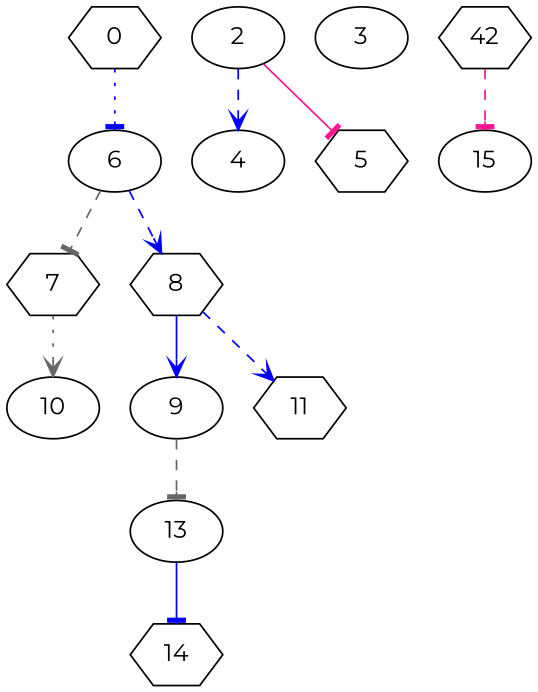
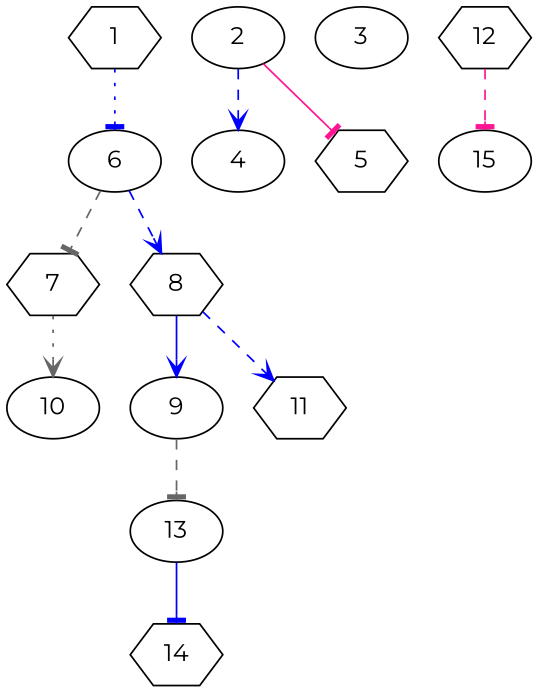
node "0": label "0" -> "1"
node "42": label "42" -> "12"
